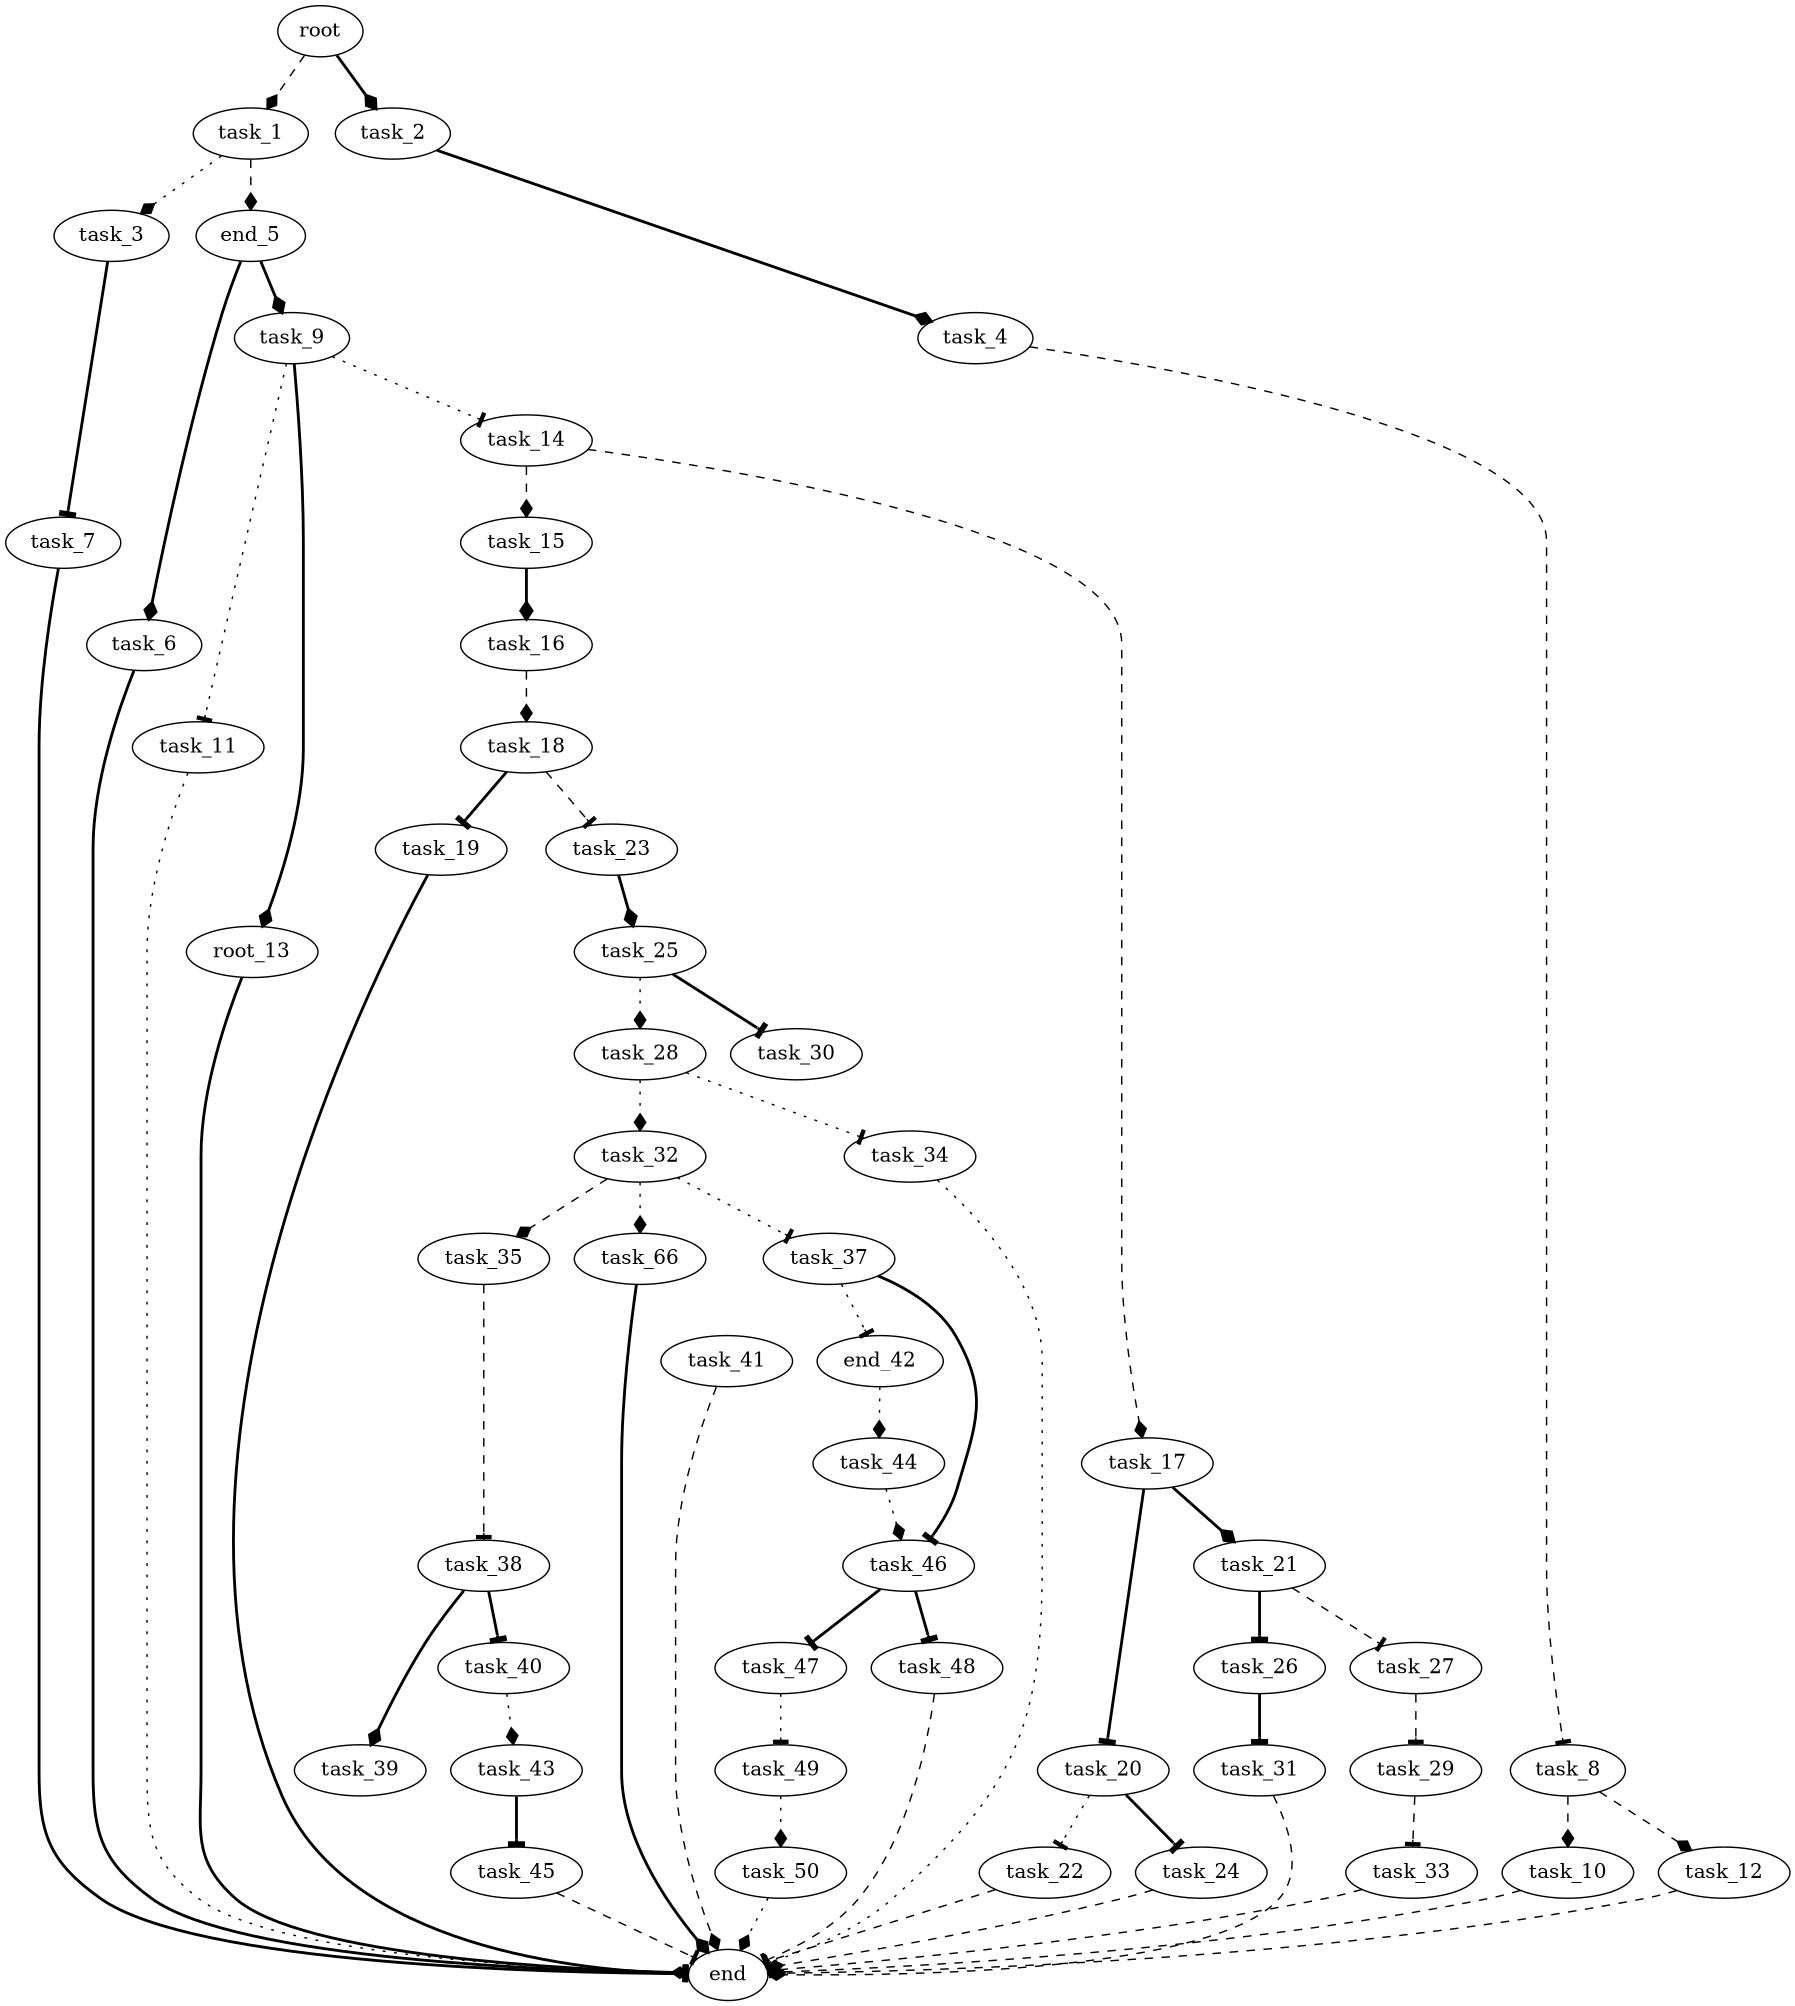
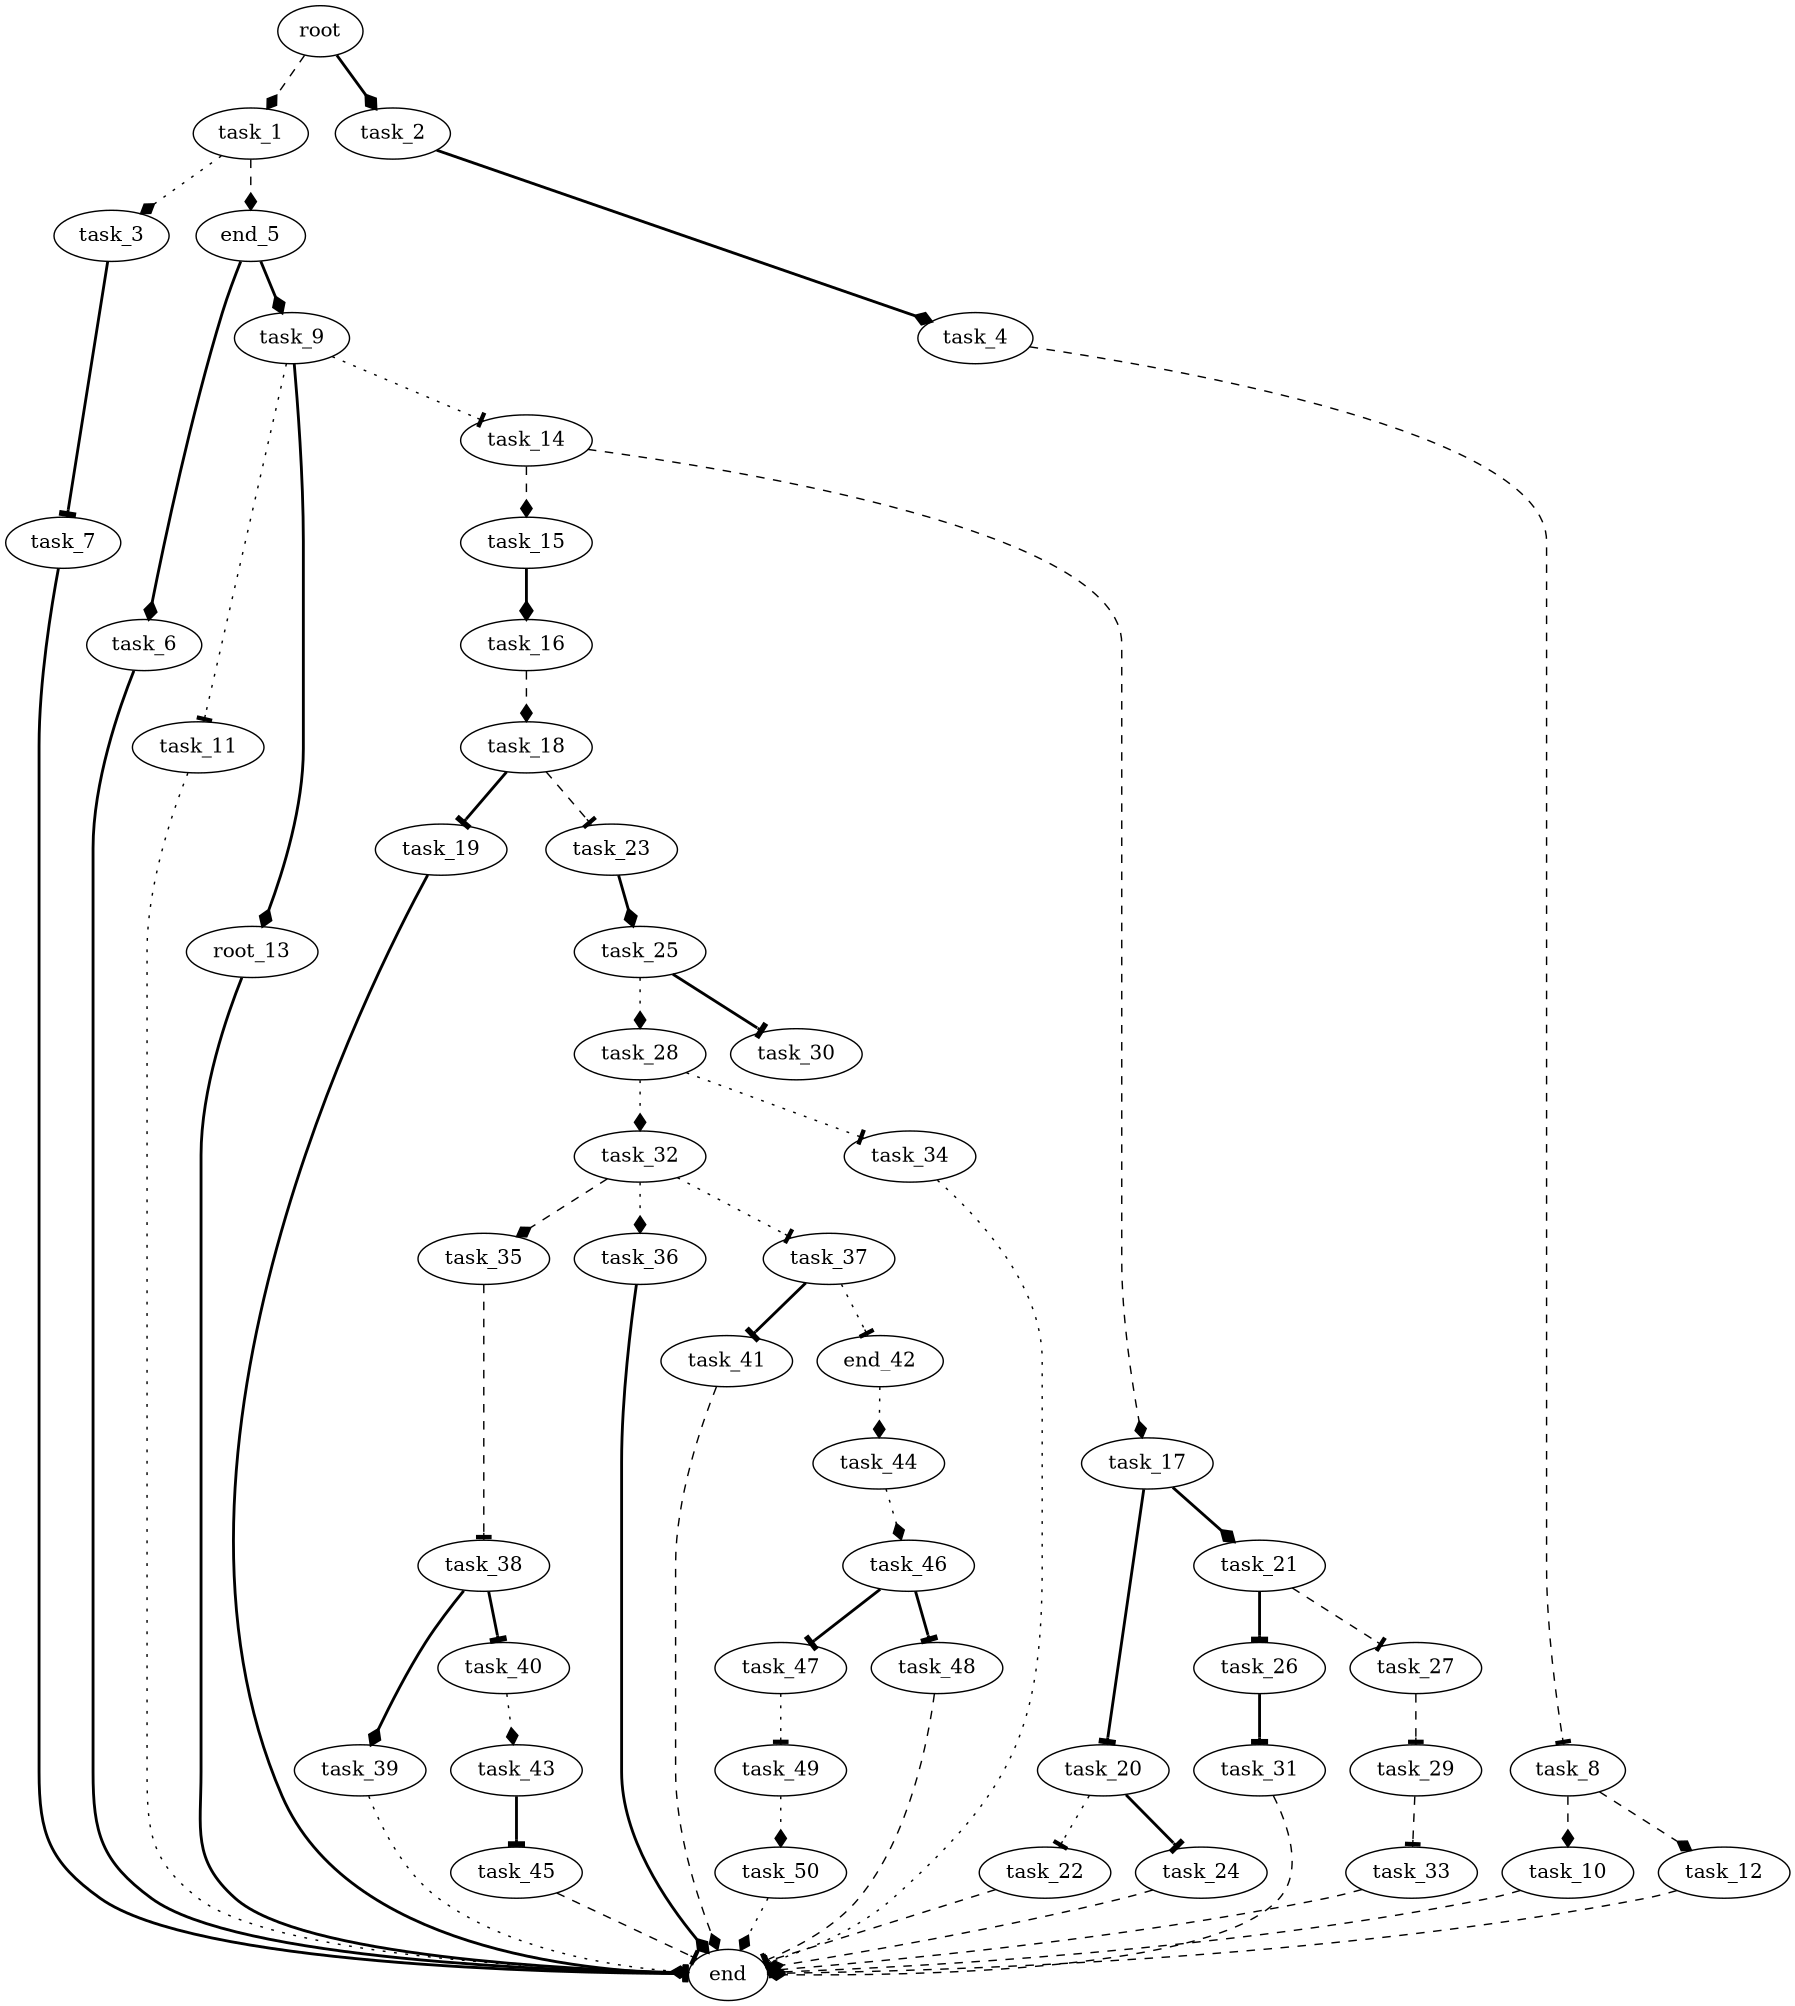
node "task_66": label "task_66" -> "task_36"
edge "task_37" -> "task_46": now "task_37" -> "task_41"
edge "task_39" -> "end": added
